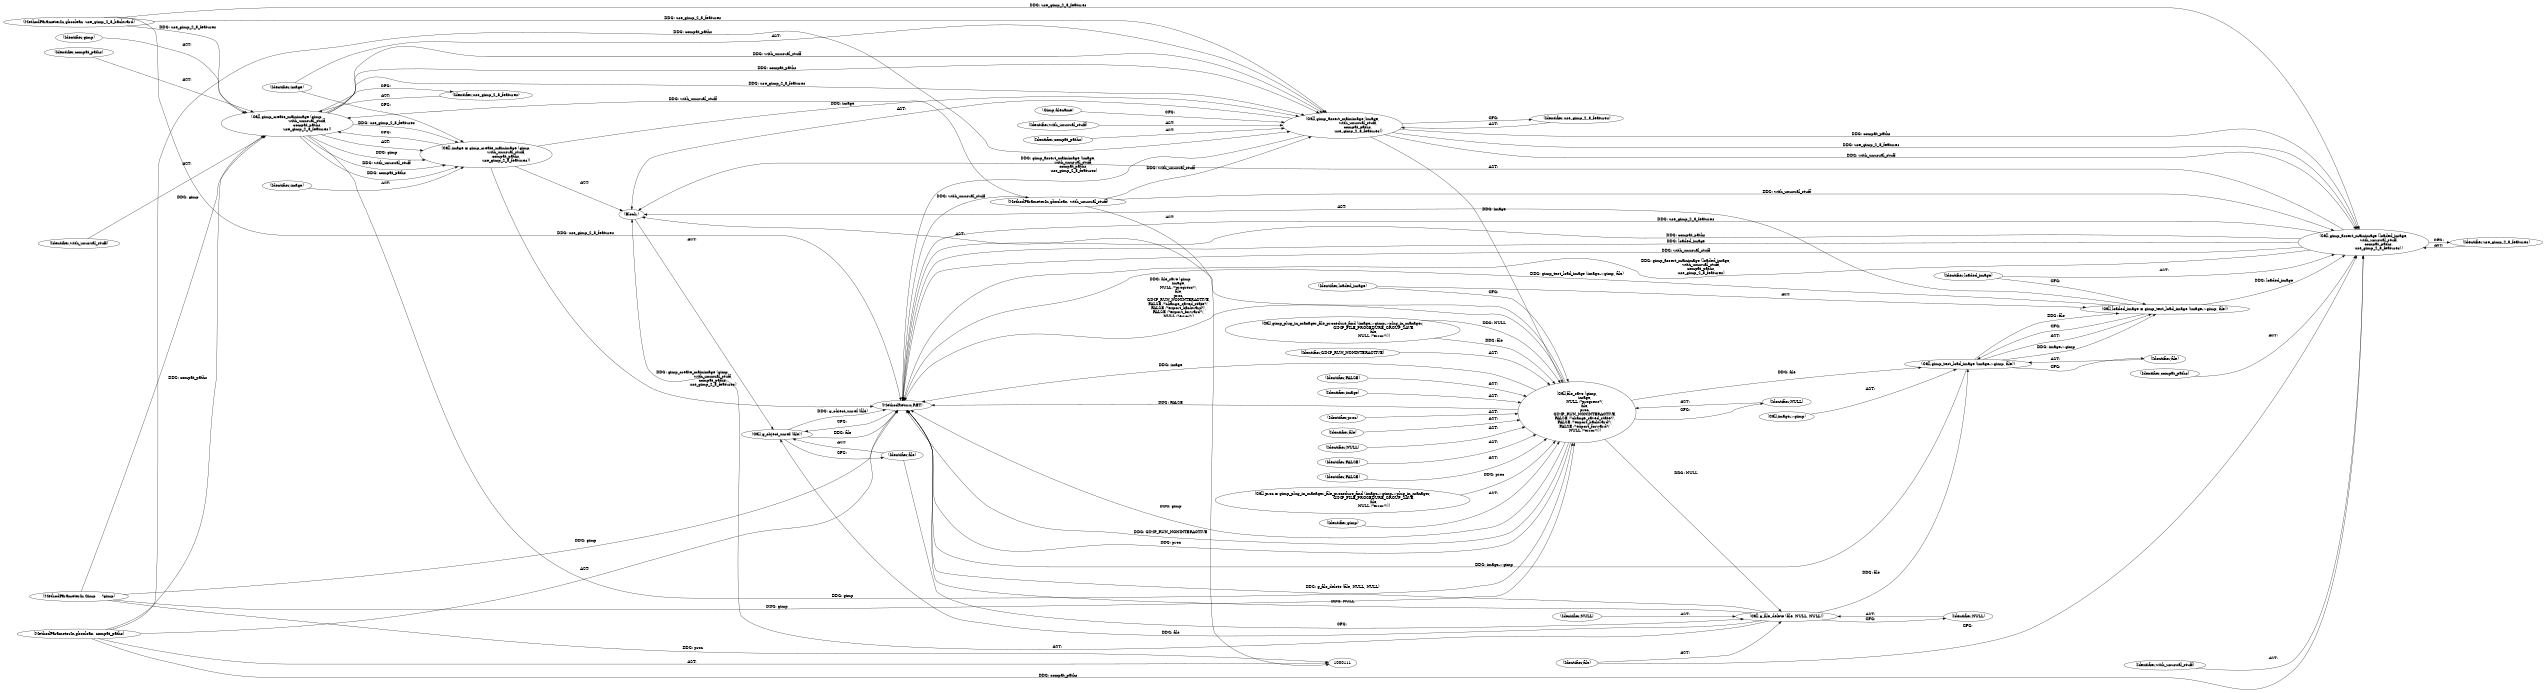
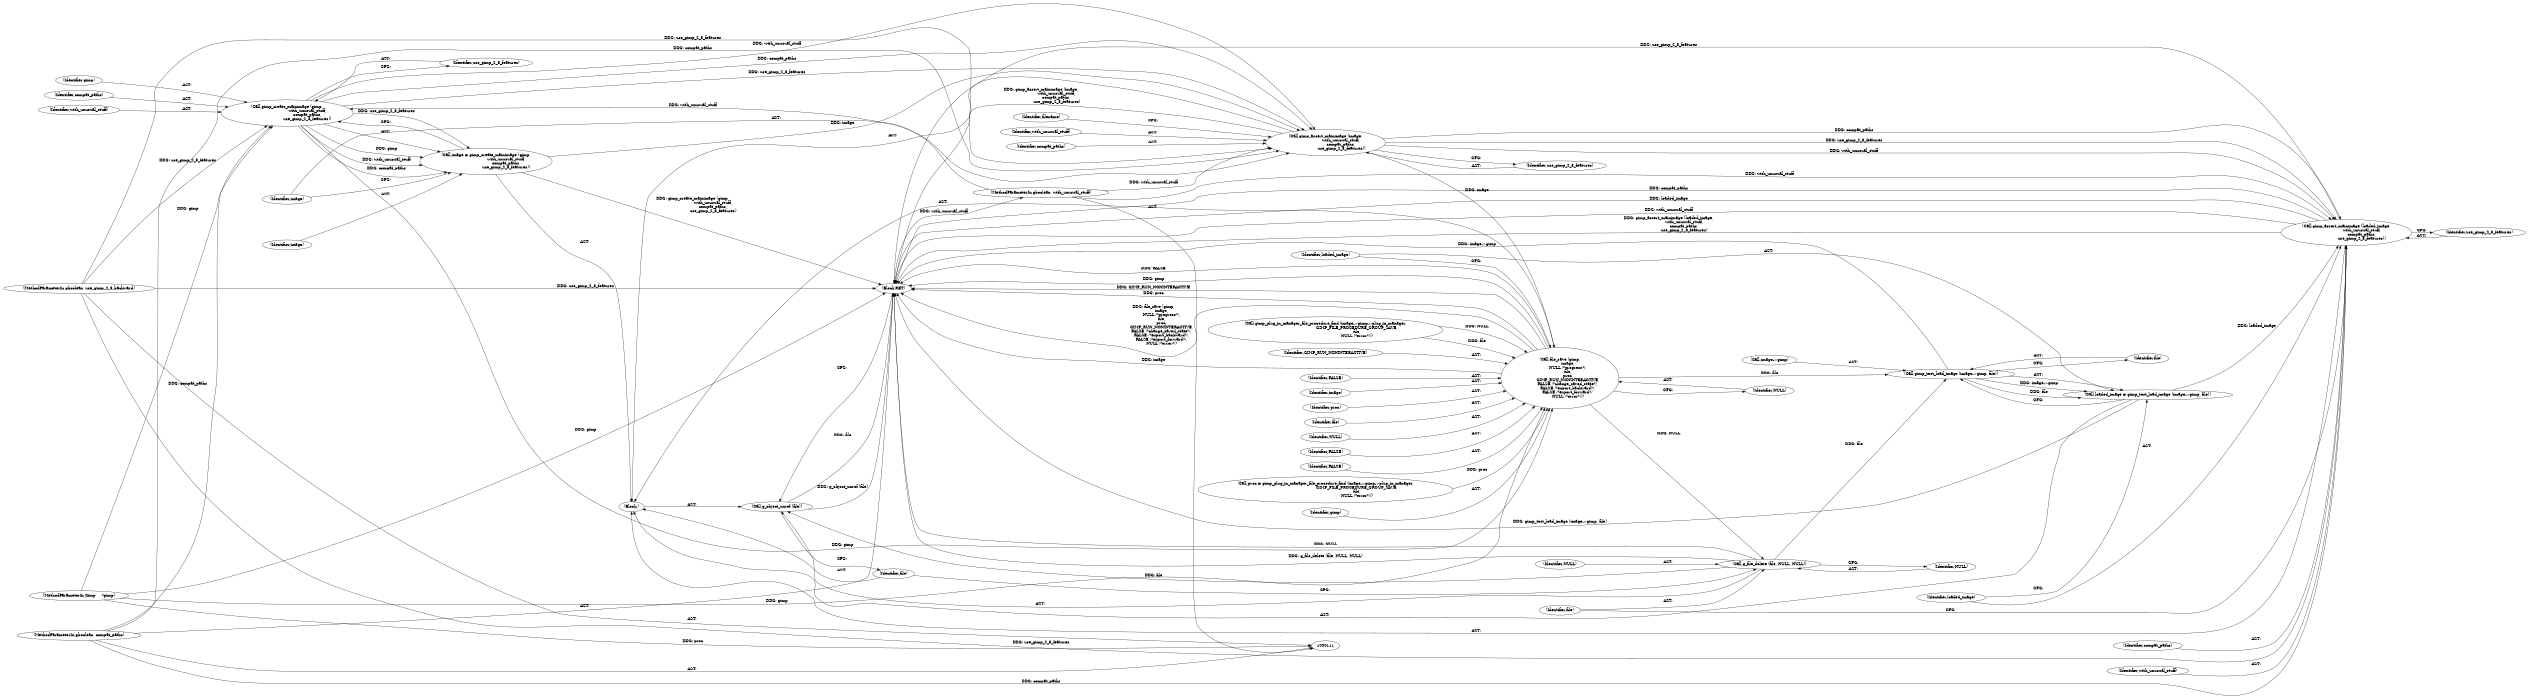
node "(Gimp,filename)": label "(Gimp,filename)" -> "(Identifier,filename)"
node "(MethodReturn,RET)": label "(MethodReturn,RET)" -> "(Block,RET)"
edge "(MethodParameterIn,gboolean  use_gimp_2_8_backward)" -> "1000111": added, label "AST:"
